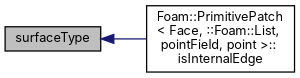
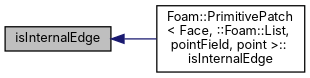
node "surfaceType": label "surfaceType" -> "isInternalEdge"
